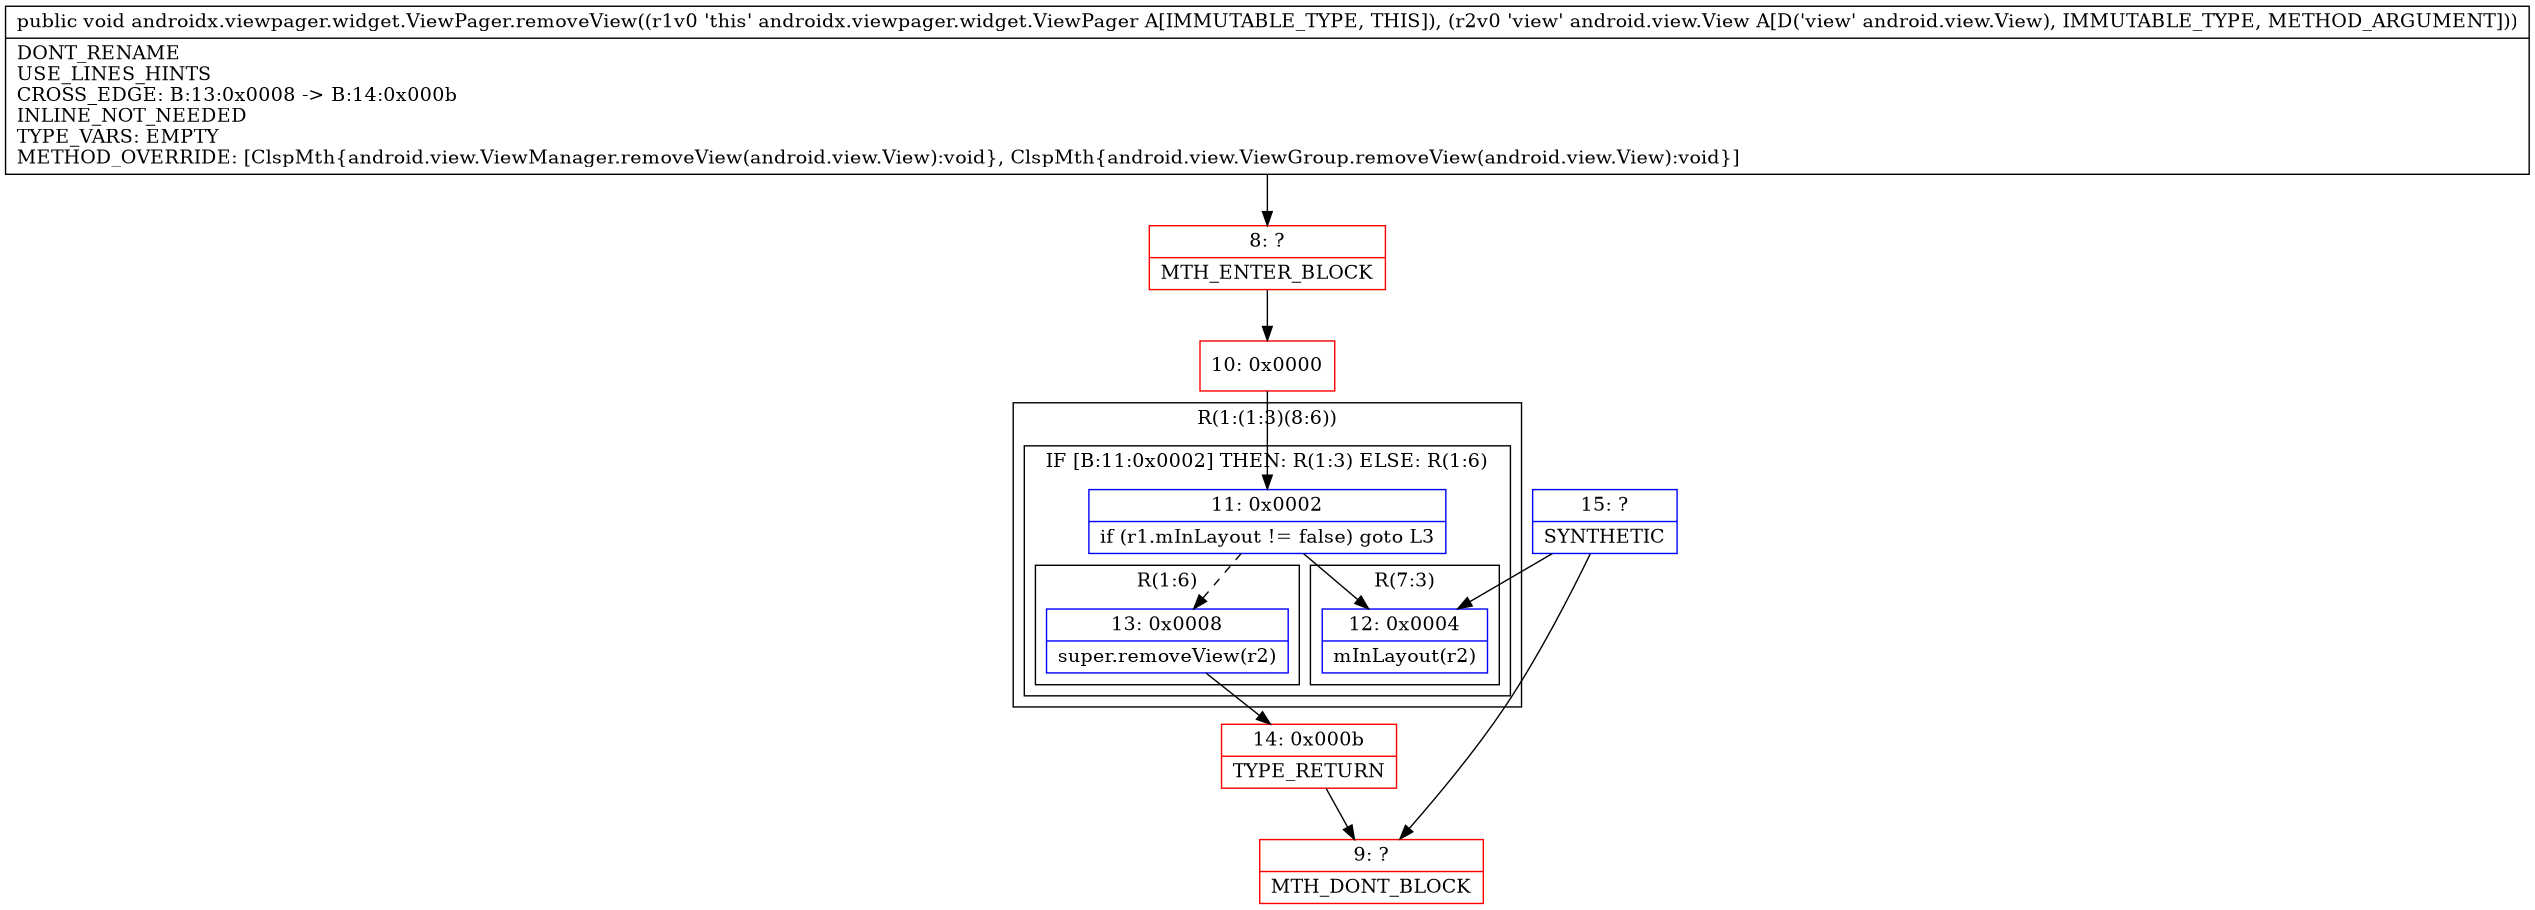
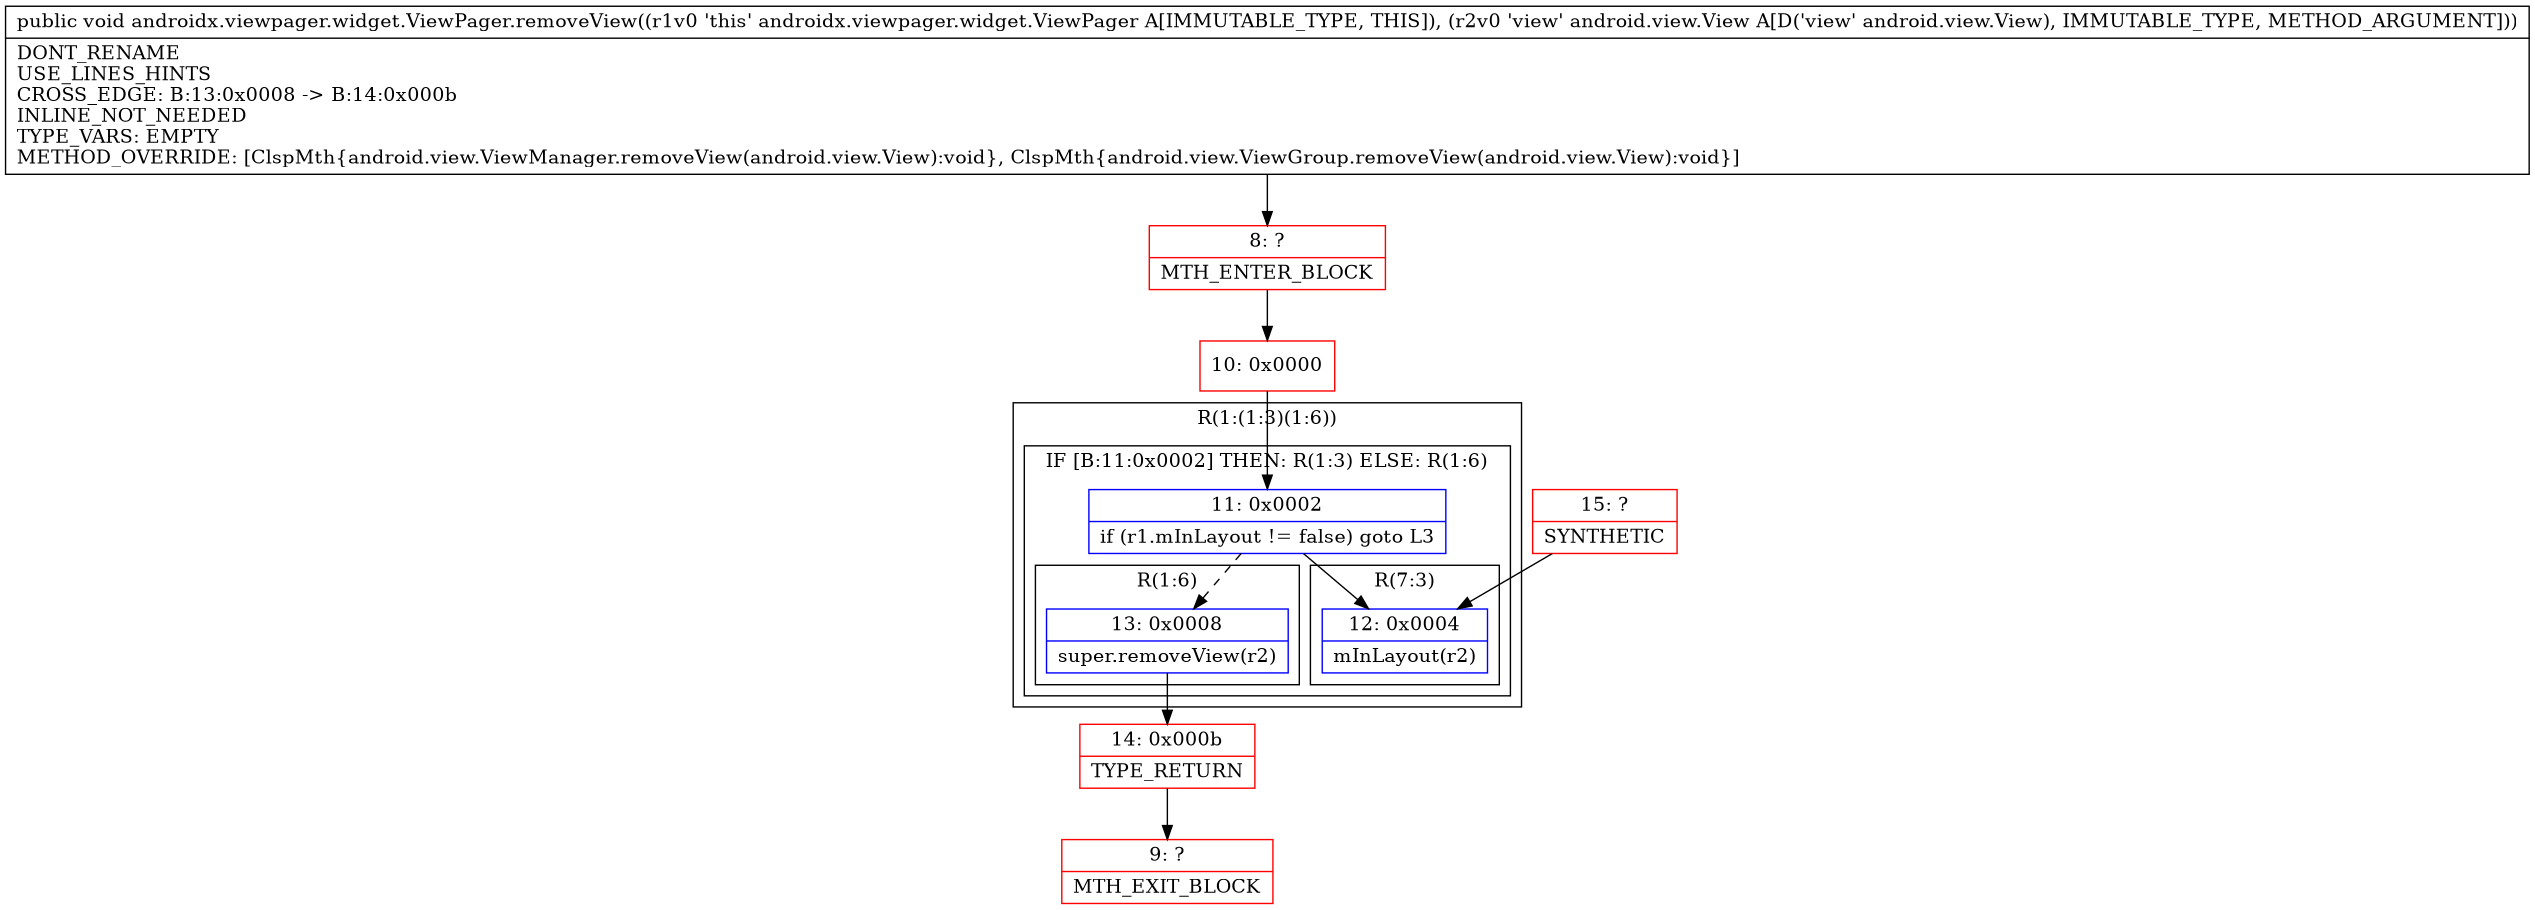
cluster "R(1:(1:3)(8:6))": label "R(1:(1:3)(8:6))" -> "R(1:(1:3)(1:6))"
node "15: ?": color blue -> red
edge "15: ?" -> "9: ?": removed
node "9: ?": text "MTH_DONT_BLOCK" -> "MTH_EXIT_BLOCK"
